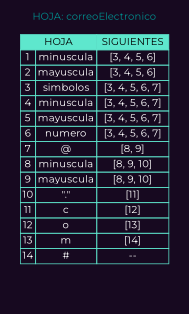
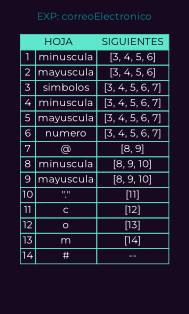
cluster "HOJA: correoElectronico": label "HOJA: correoElectronico" -> "EXP: correoElectronico"
